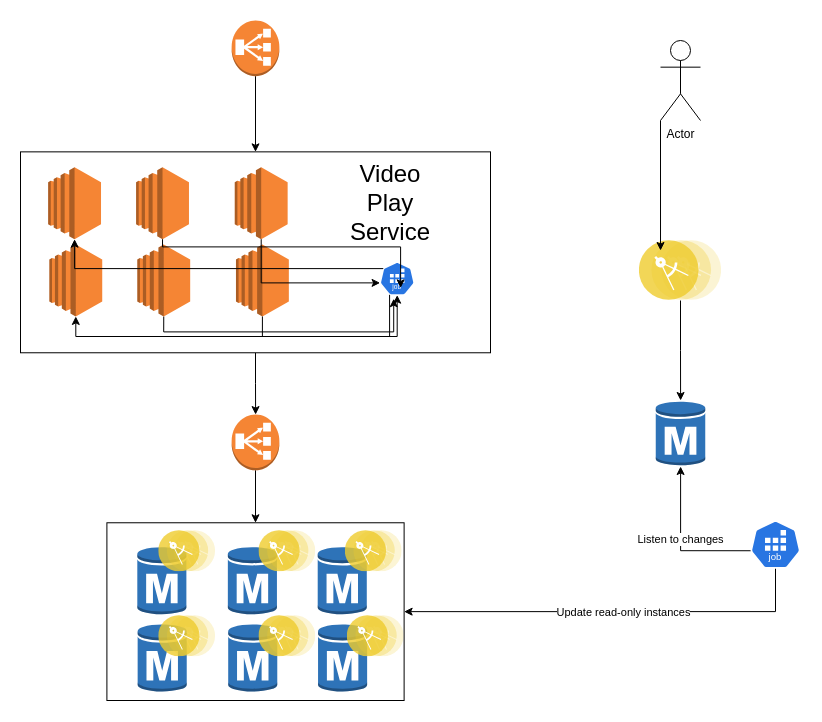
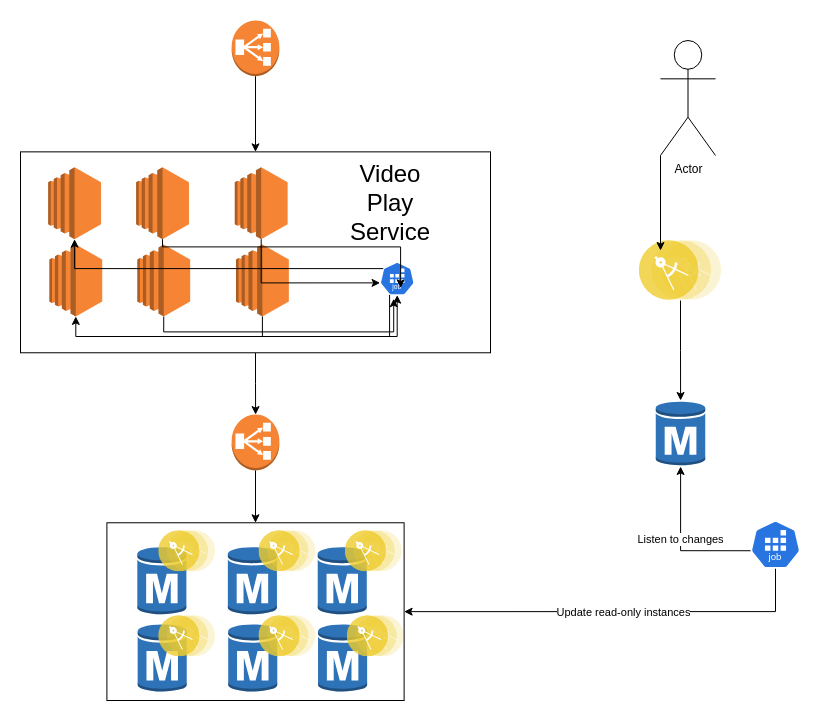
node "Actor": size 40x80 -> 55x115
